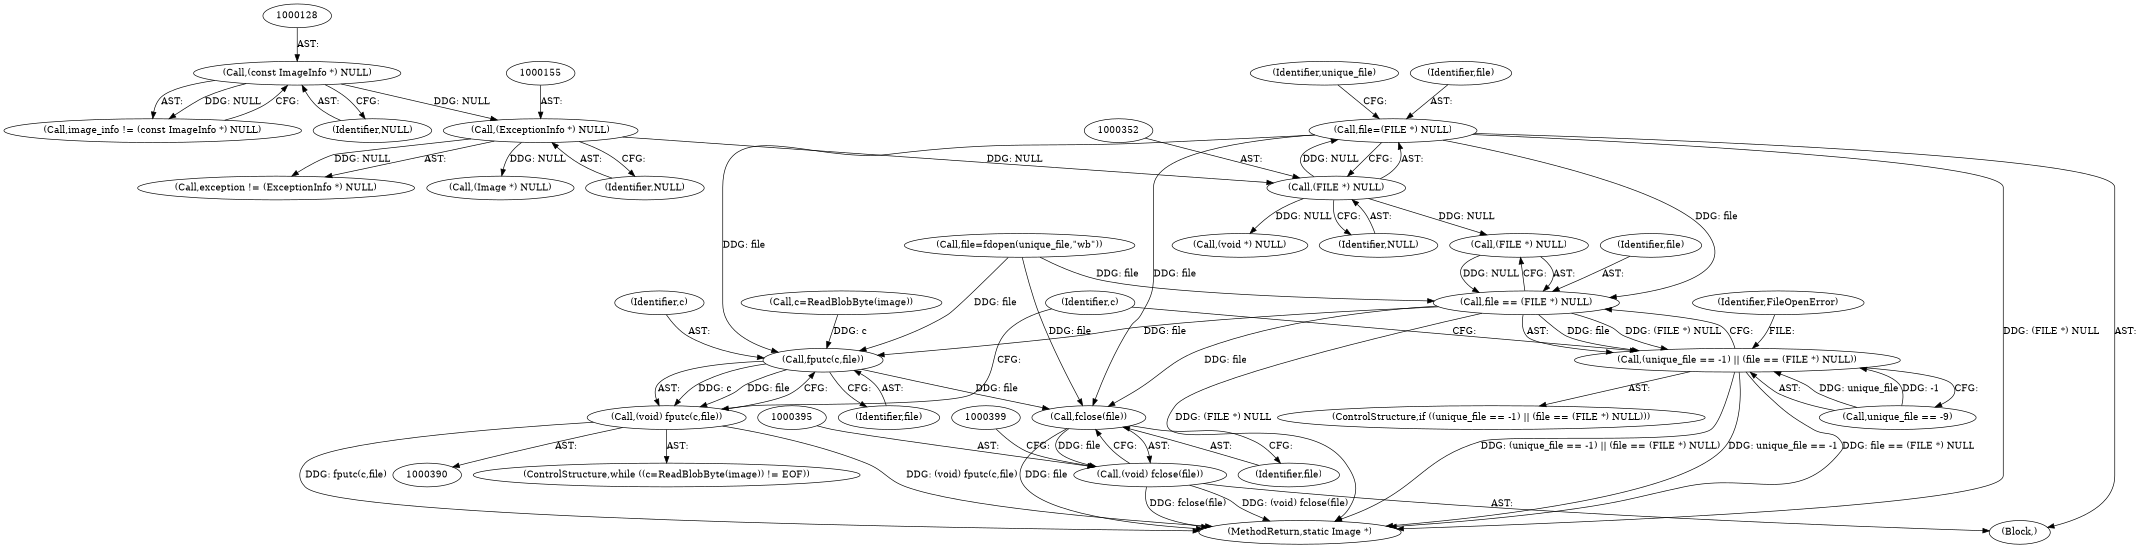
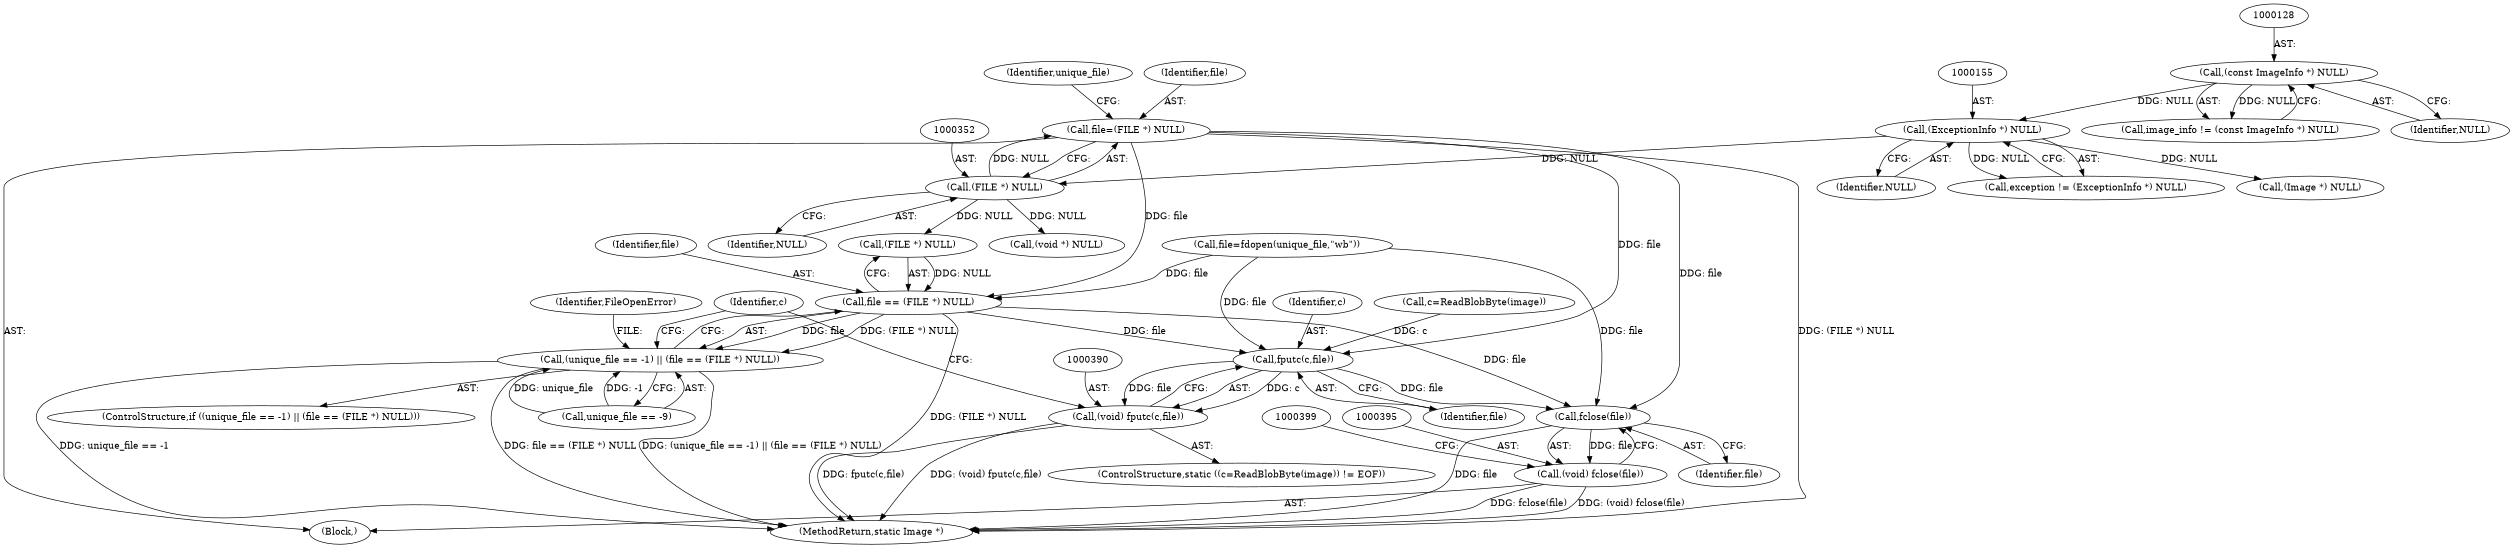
edge "(Call,exception != (ExceptionInfo *) NULL)" -> "(Call,(ExceptionInfo *) NULL)": added, label "CFG:"
edge "(Call,(void) fputc(c,file))" -> "1000390": reversed
node "(ControlStructure,while ((c=ReadBlobByte(image)) != EOF))": label "(ControlStructure,while ((c=ReadBlobByte(image)) != EOF))" -> "(ControlStructure,static ((c=ReadBlobByte(image)) != EOF))"
